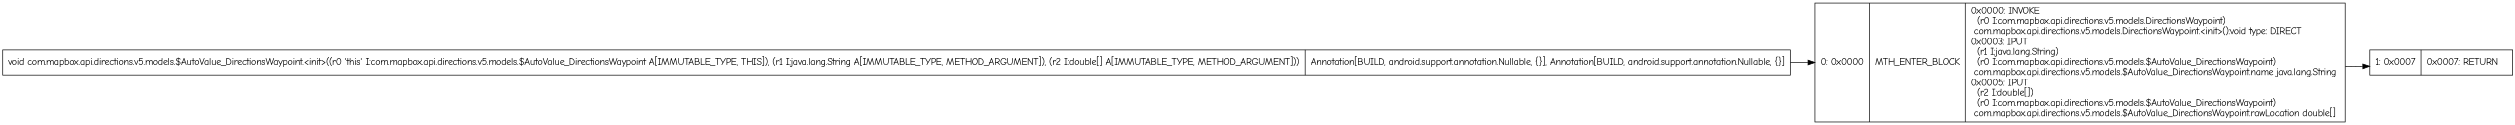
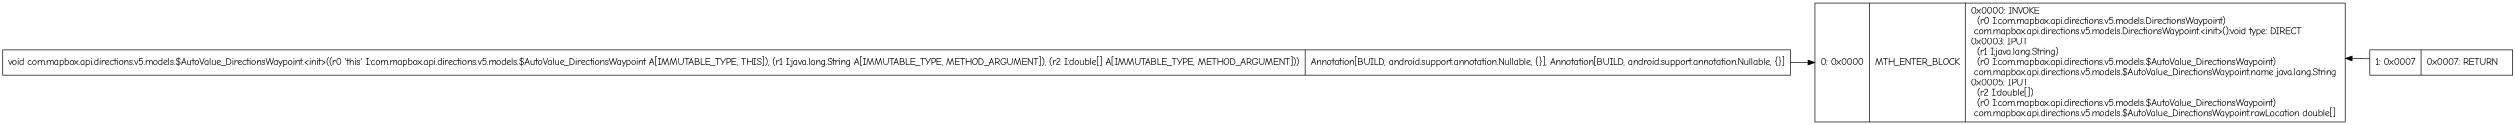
edge "0: 0x0000" -> "1: 0x0007": reversed
